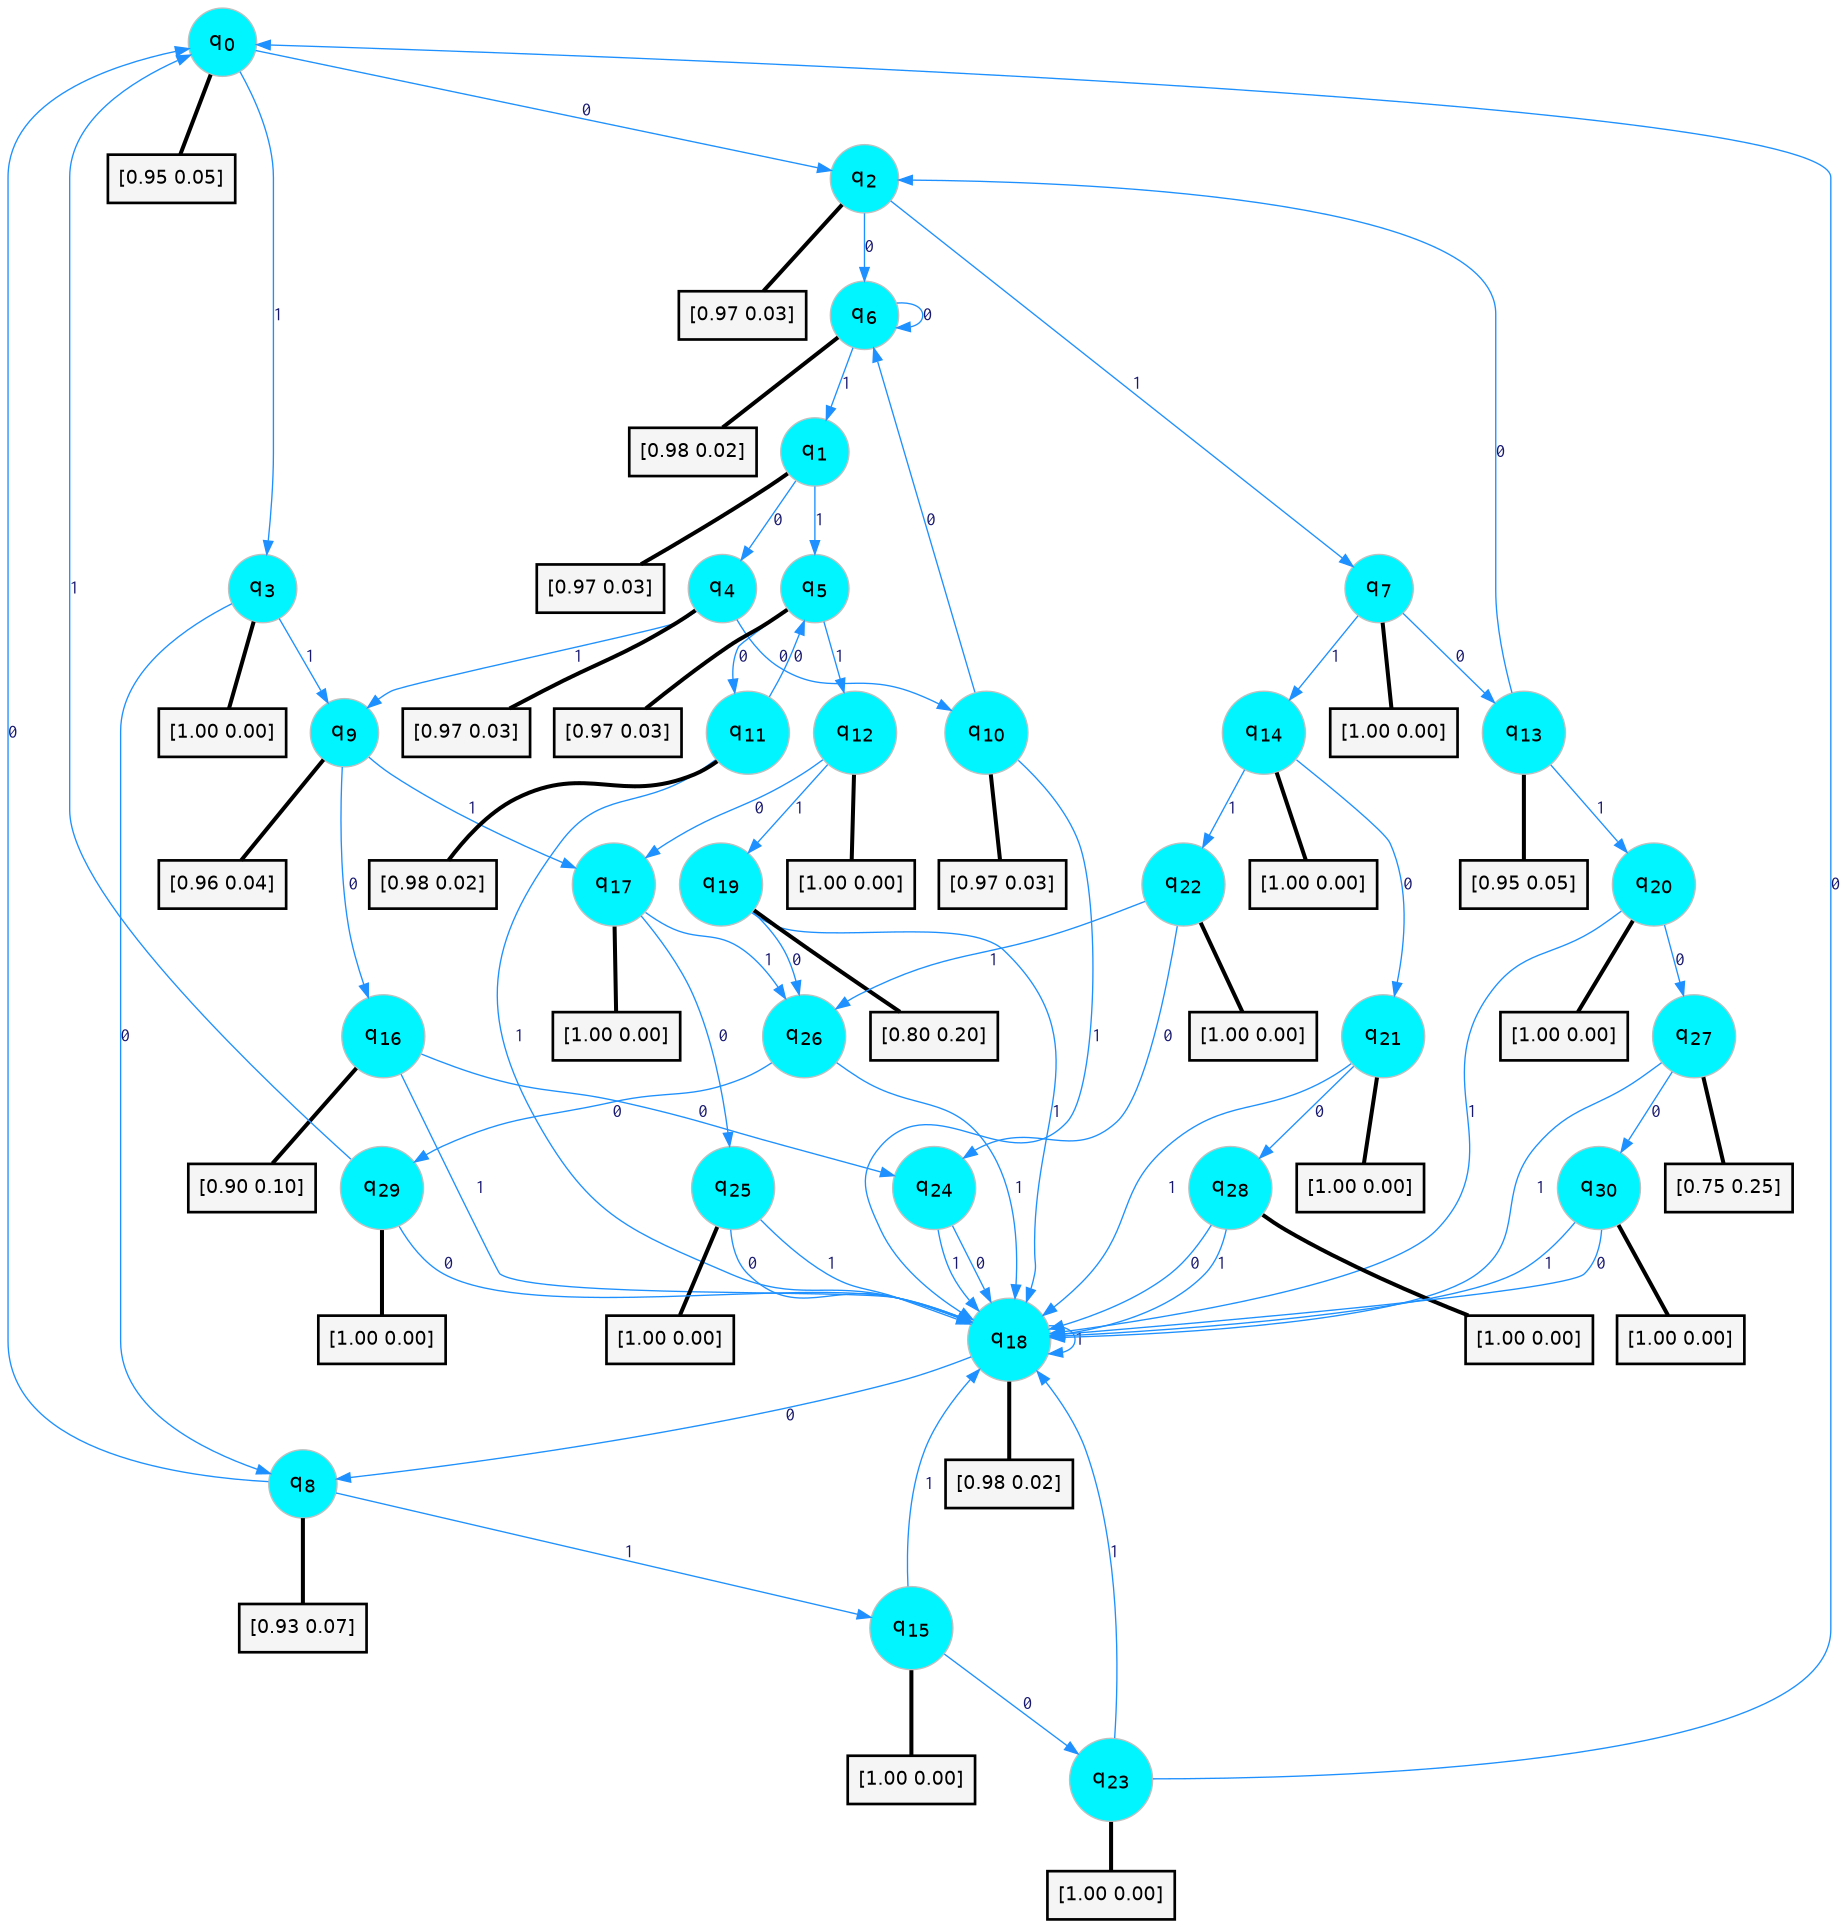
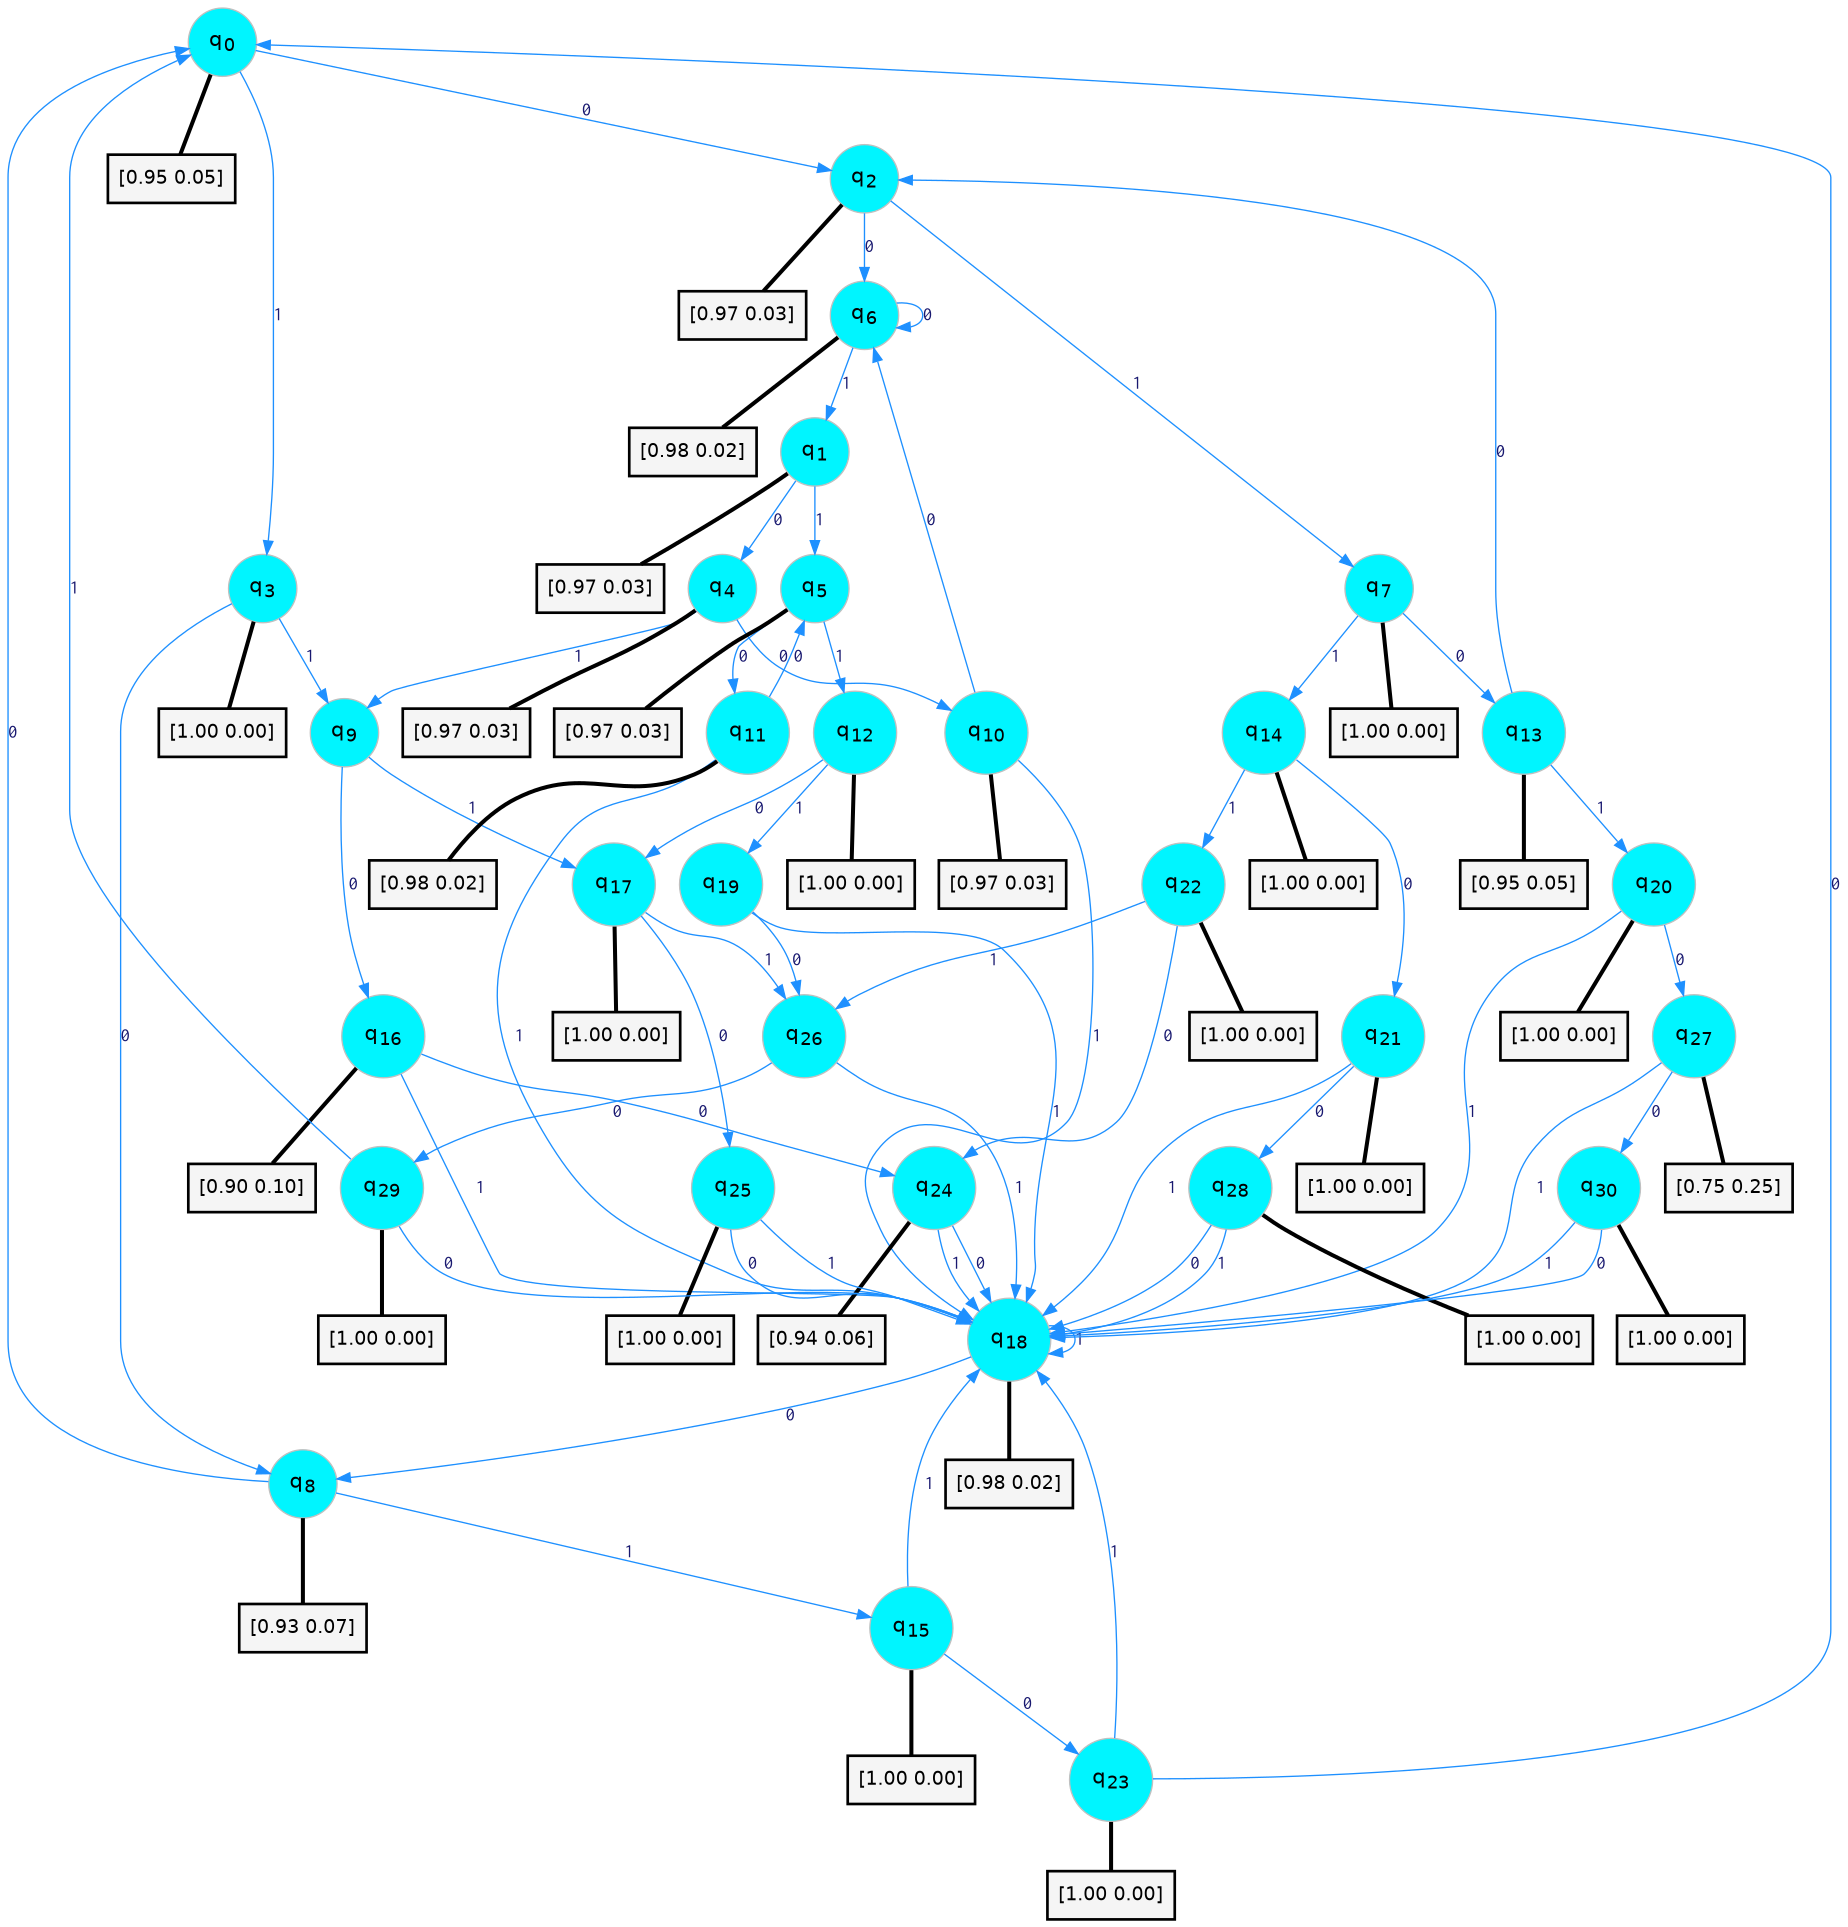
node "[0.96 0.04]": removed
node "[0.80 0.20]": removed
node "[0.94 0.06]": added
